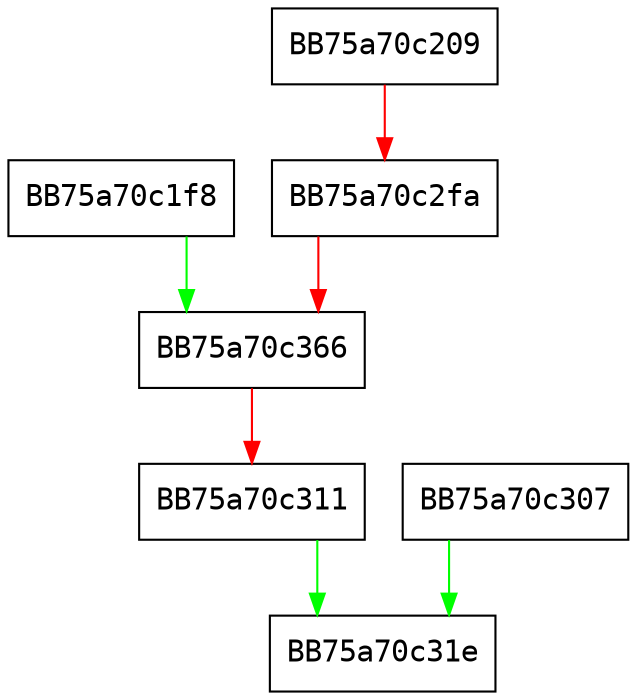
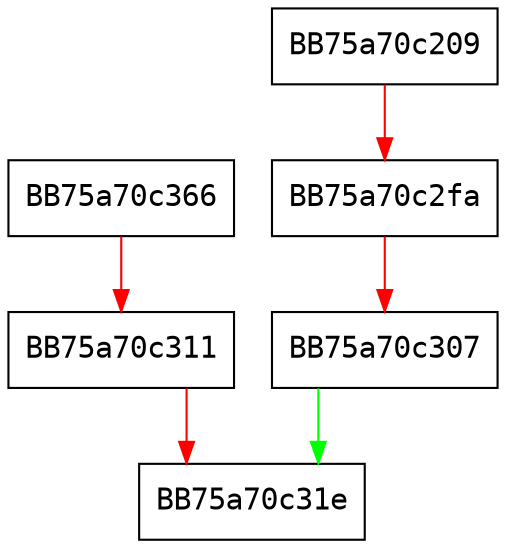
node "BB75a70c1f8": removed
edge "BB75a70c2fa" -> "BB75a70c366": now "BB75a70c2fa" -> "BB75a70c307"
edge "BB75a70c311" -> "BB75a70c31e": color green -> red
